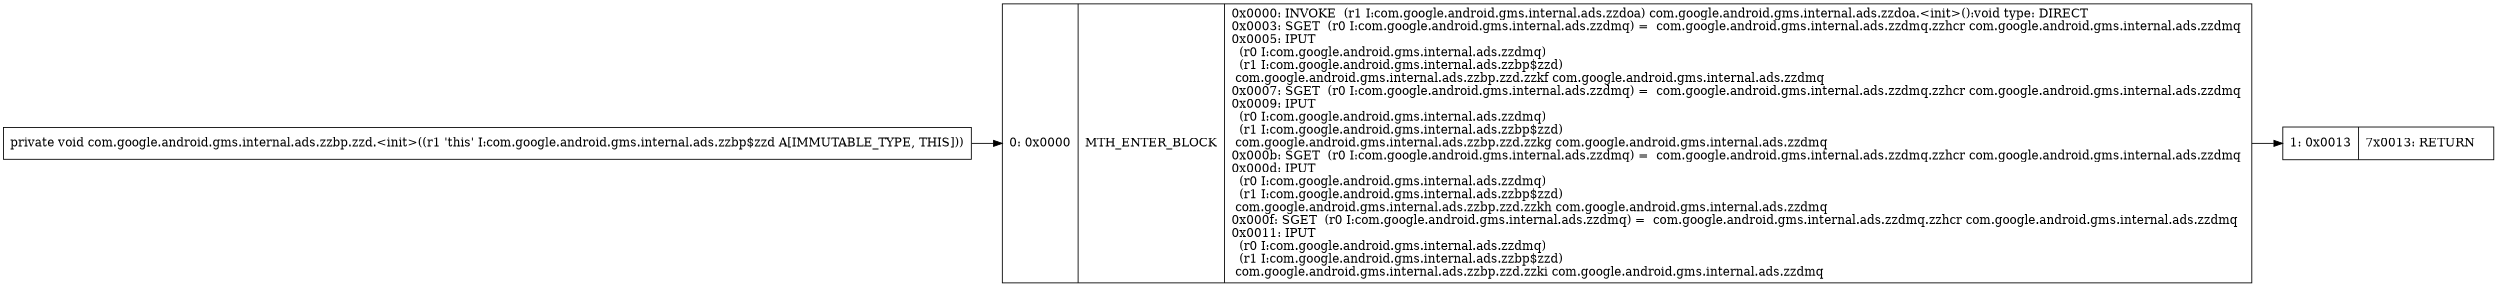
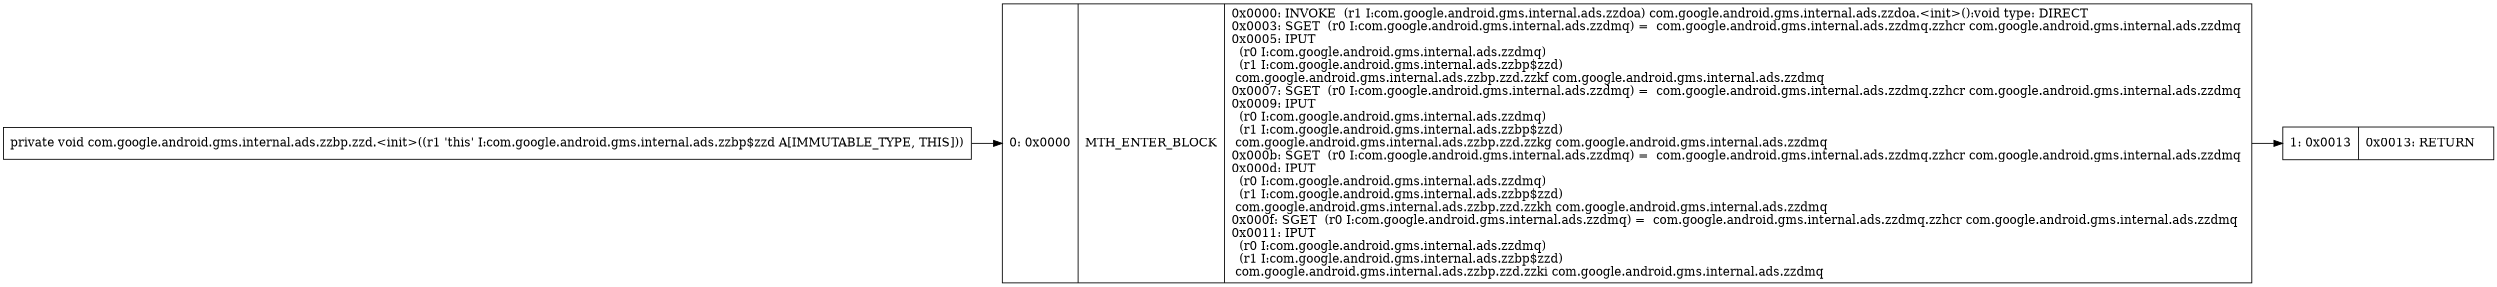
node "1: 0x0013": text "7x0013: RETURN" -> "0x0013: RETURN"
